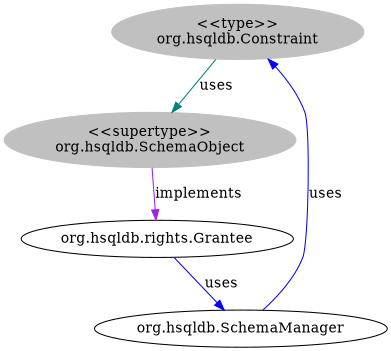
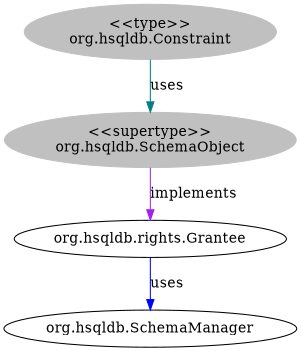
edge "org.hsqldb.SchemaManager" -> "<<type>> org.hsqldb.Constraint": removed, label "uses"
